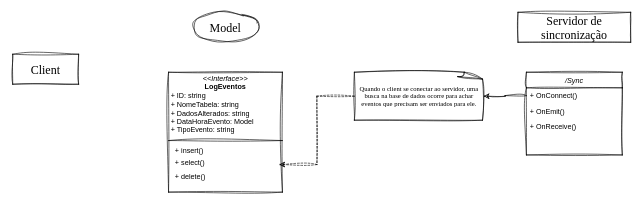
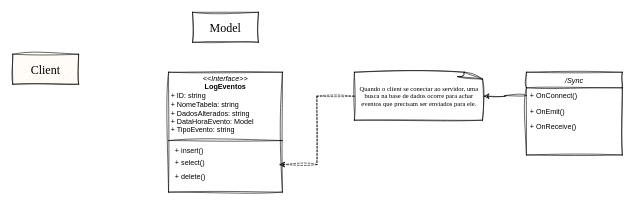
node "Model": shape ellipse -> rectangle
node "Servidor de sincronização": removed
node "Client": fillcolor #ffffff -> #ffe6cc
